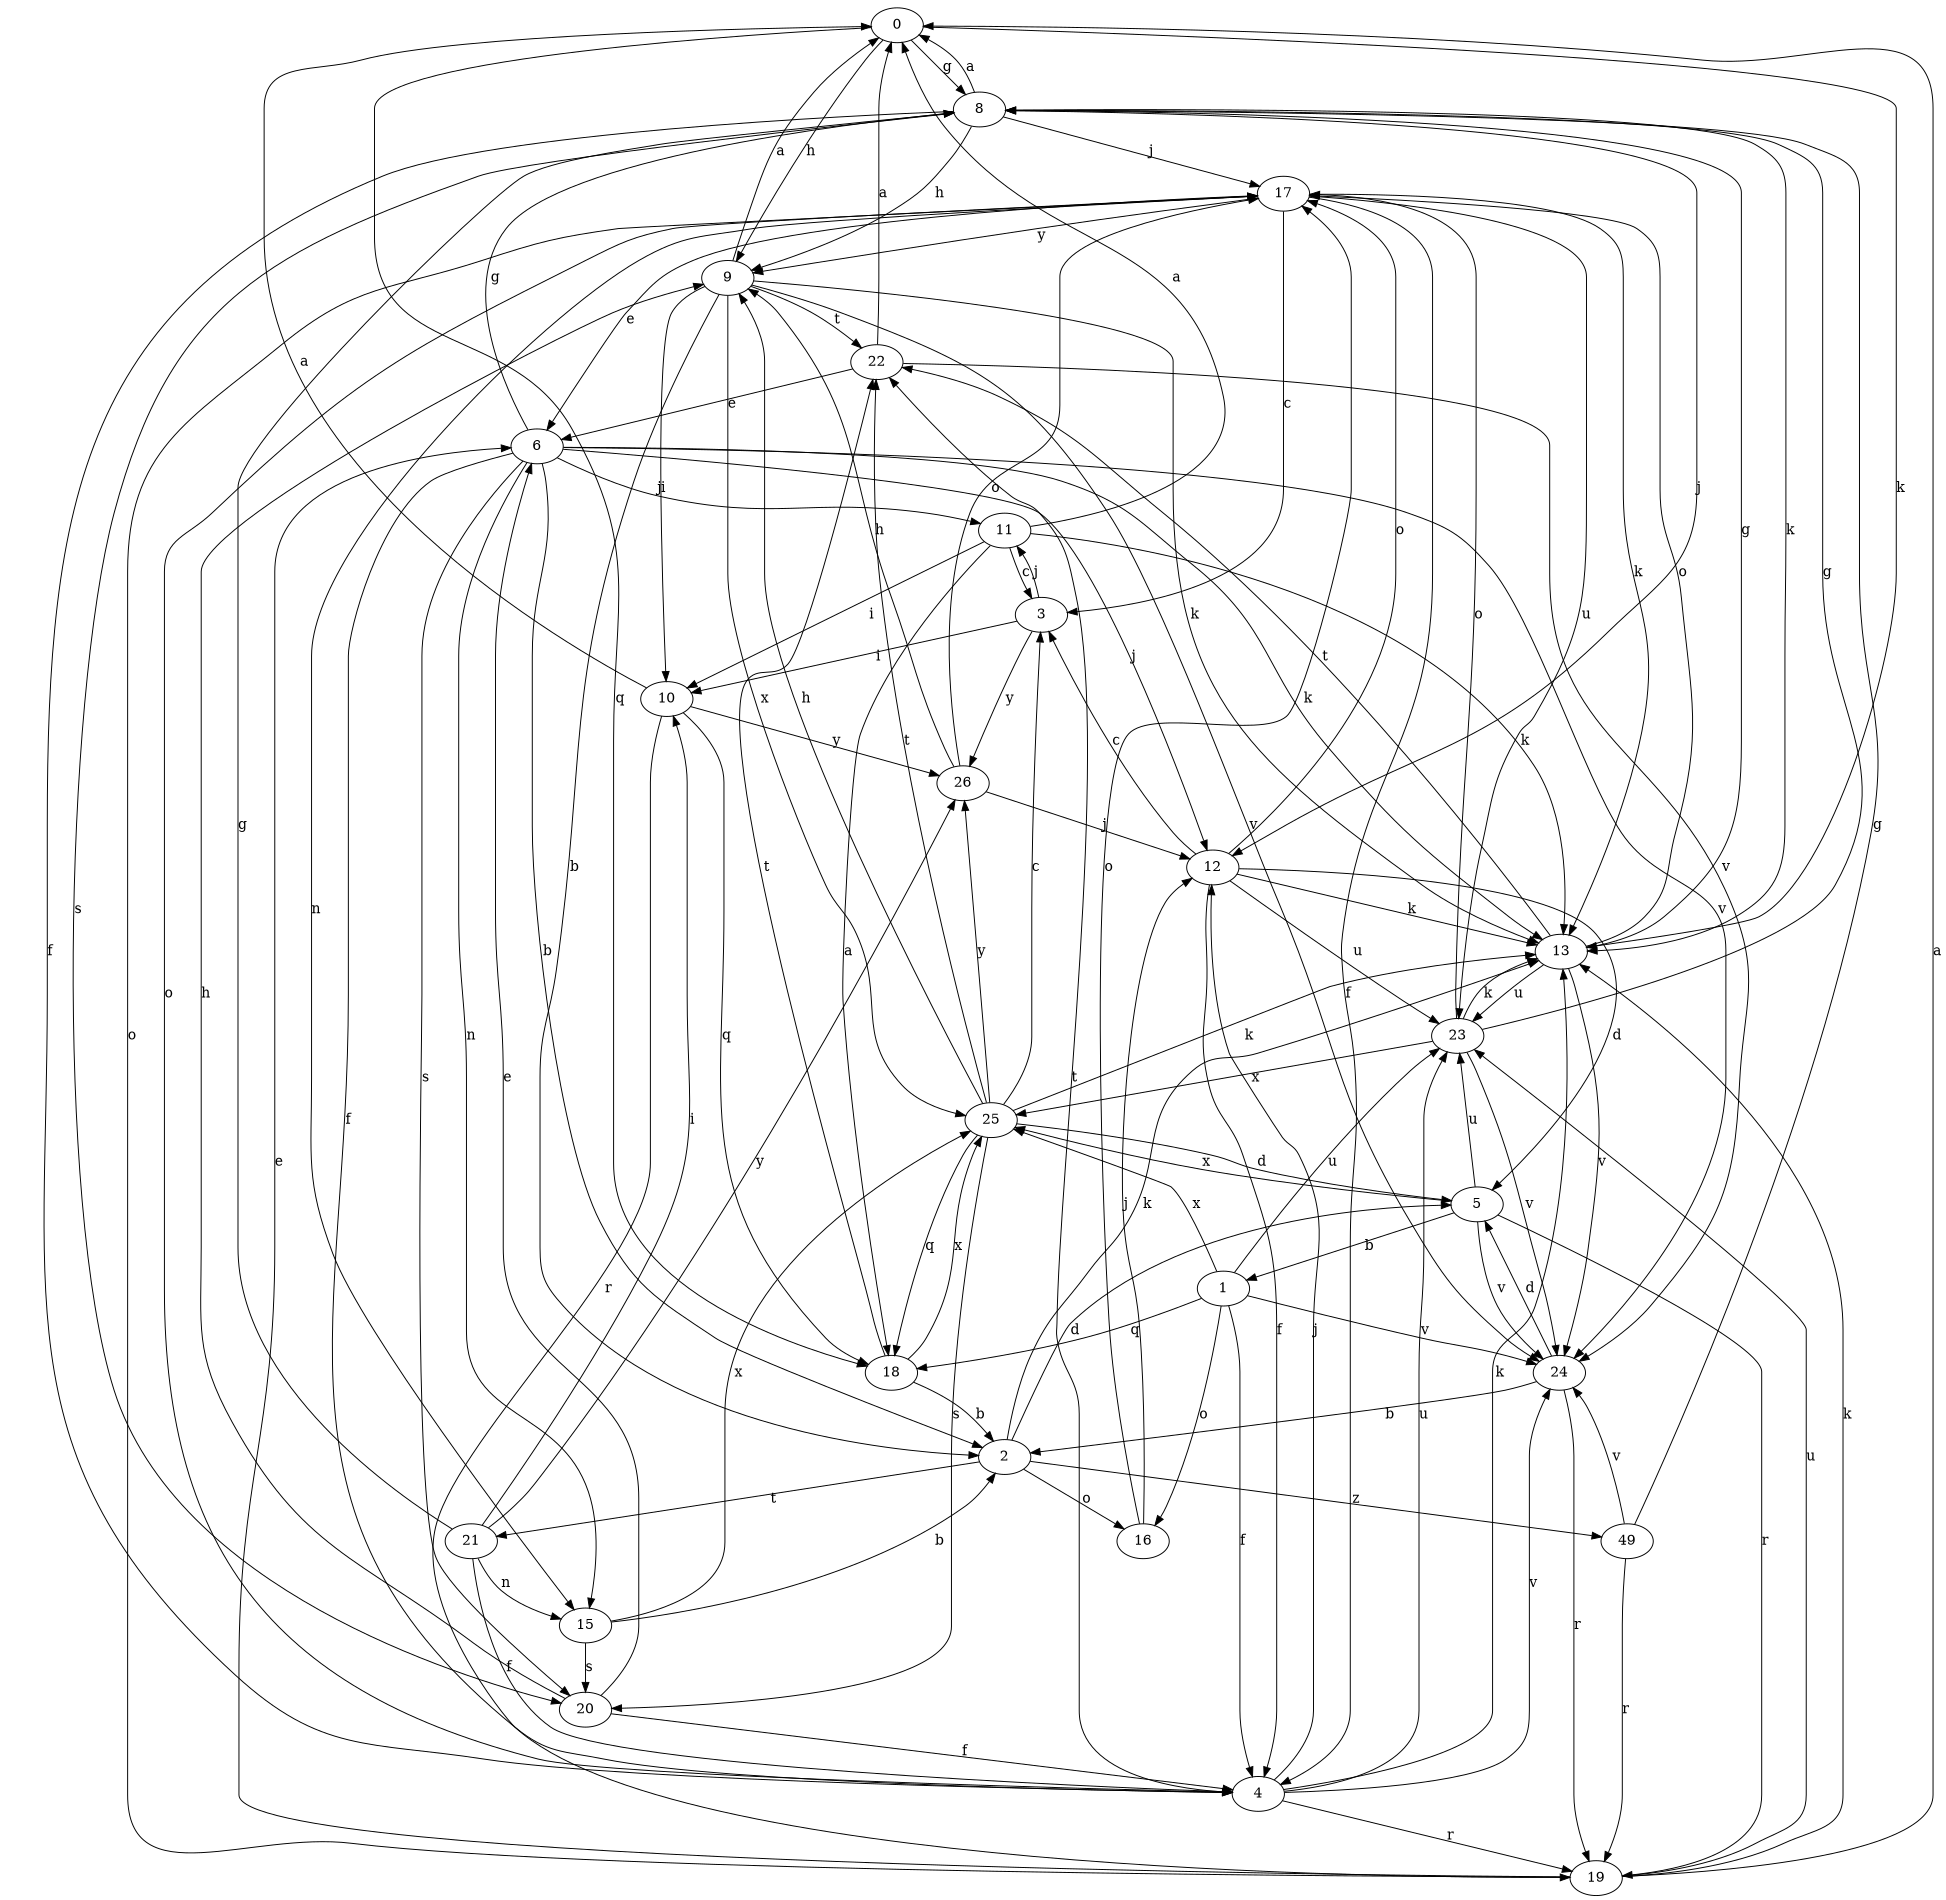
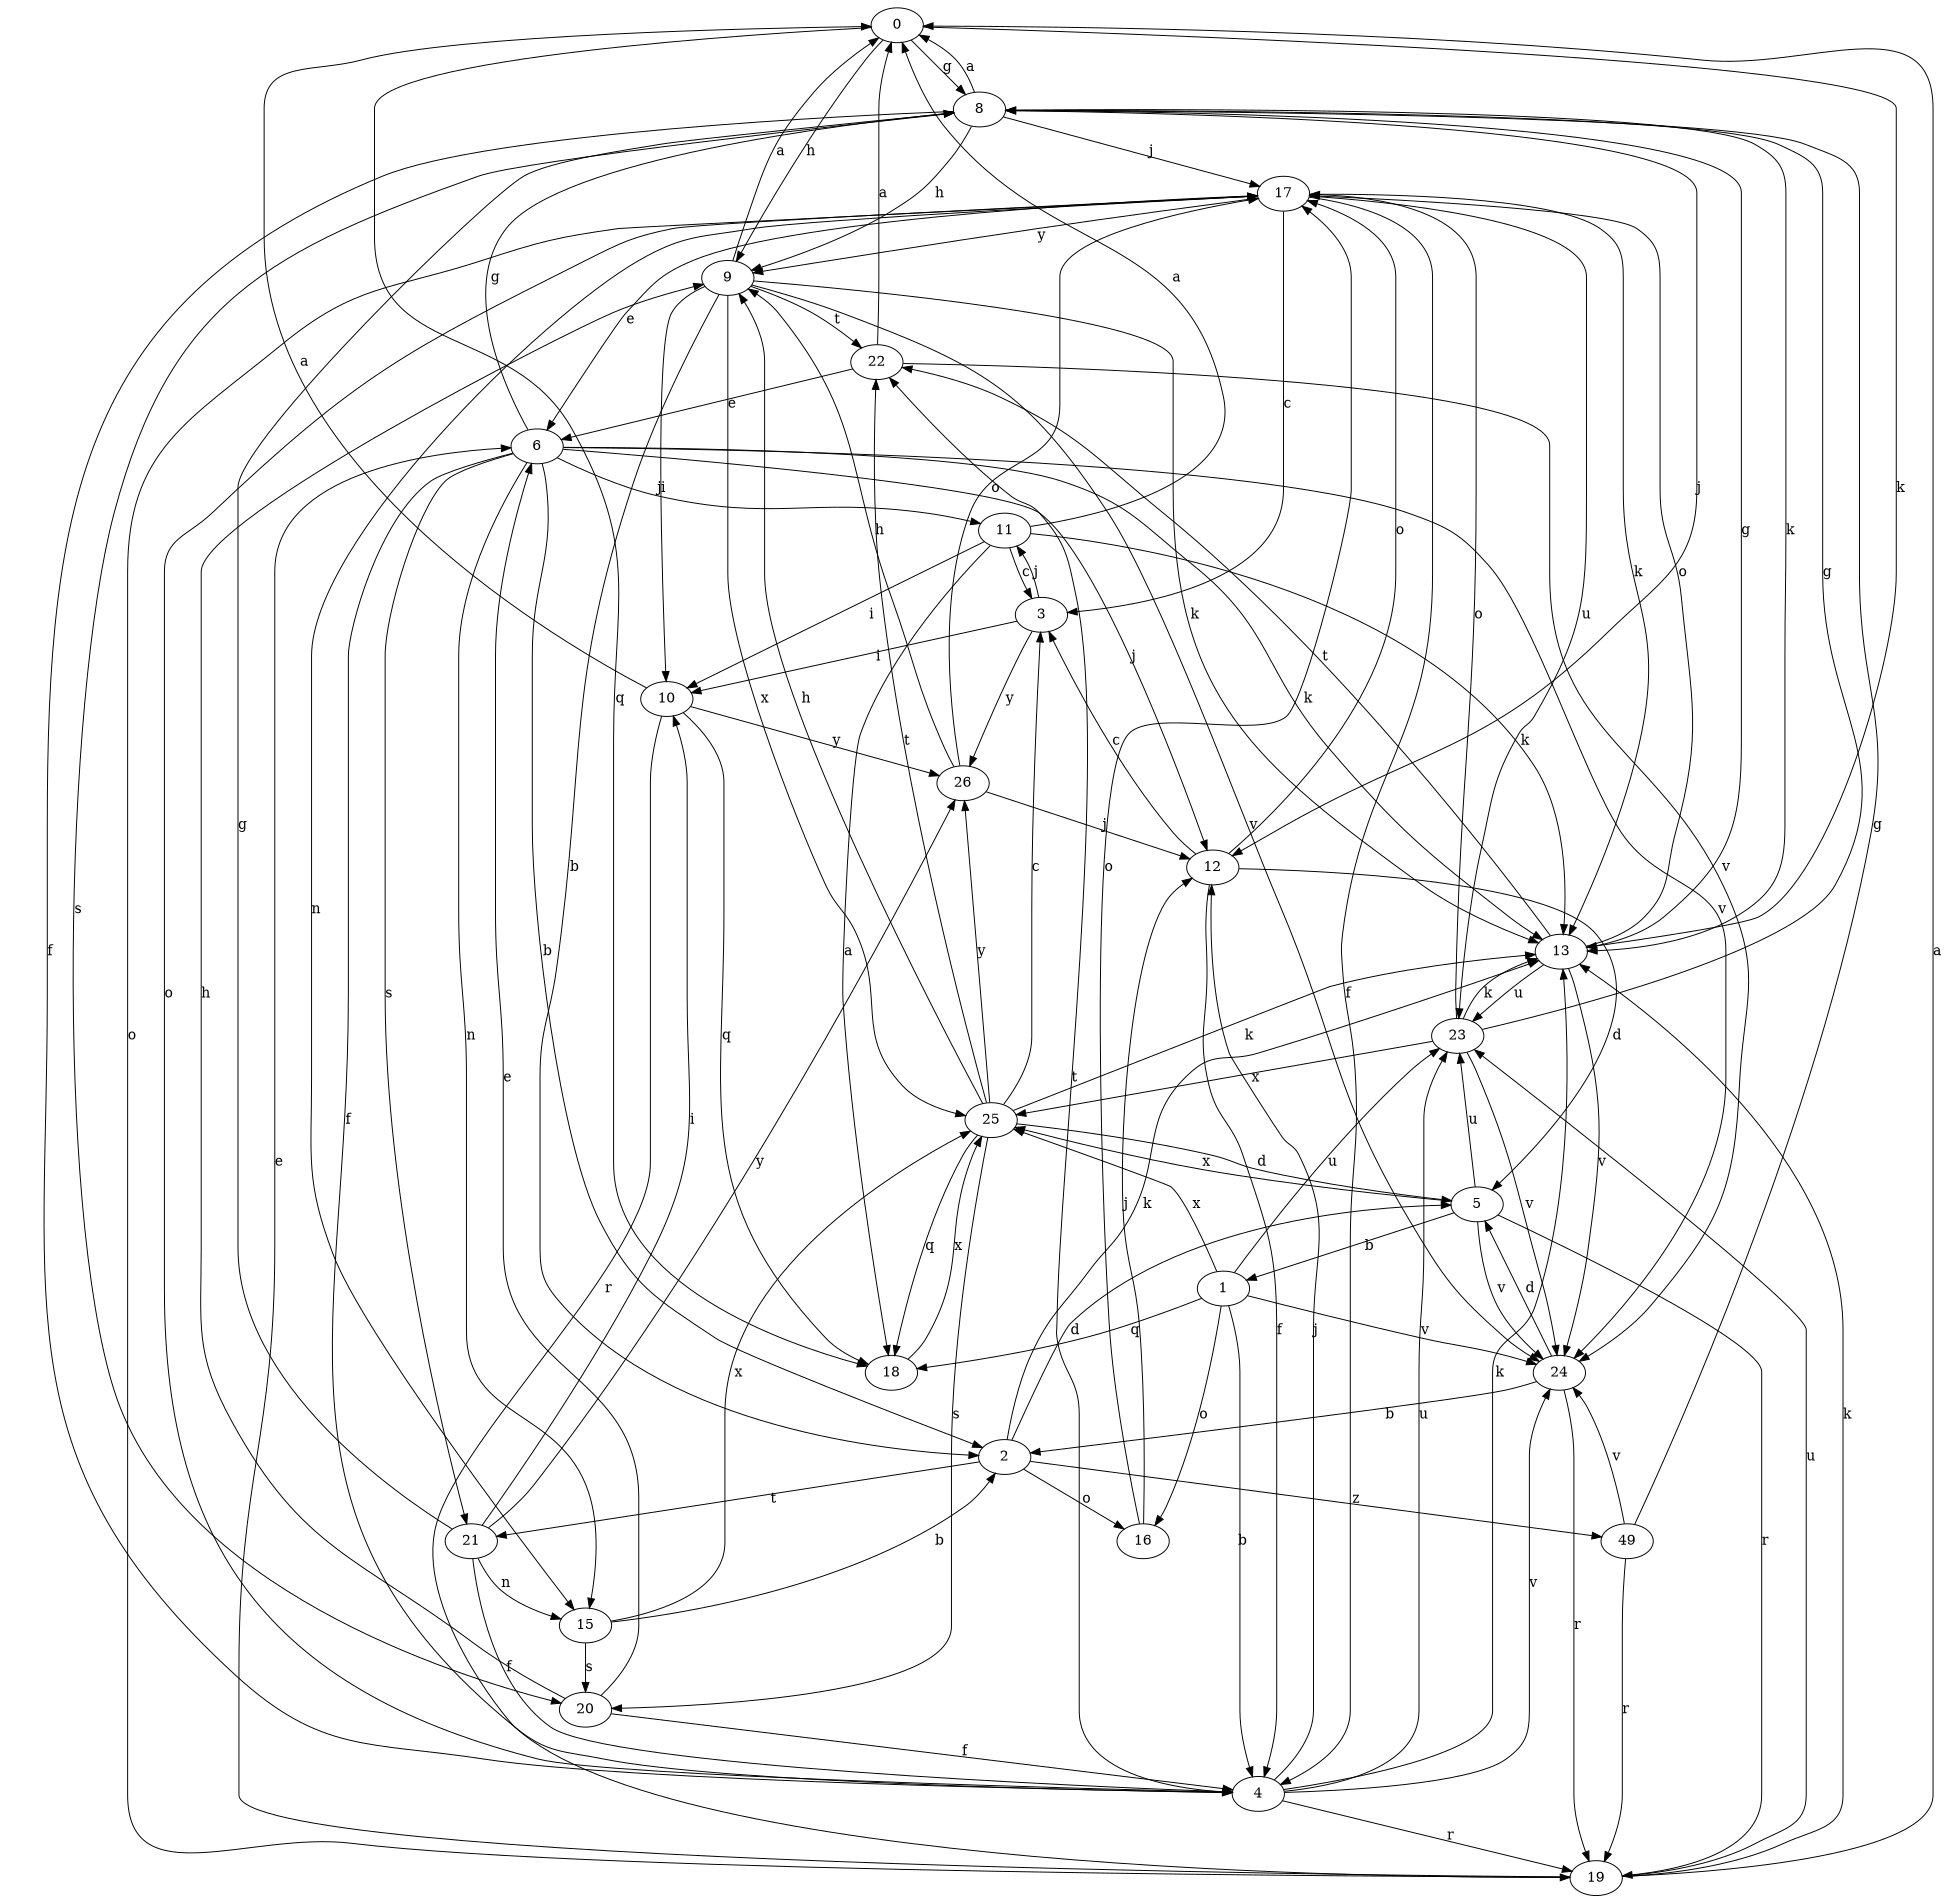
edge "18" -> "22": removed, label "t"
edge "12" -> "13": removed, label "k"
edge "12" -> "23": removed, label "u"
edge "6" -> "20": now "6" -> "21"
edge "18" -> "2": removed, label "b"
edge "1" -> "4": label "f" -> "b"
